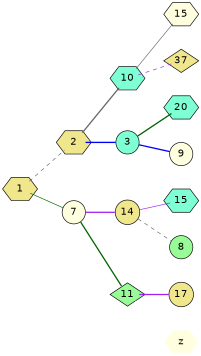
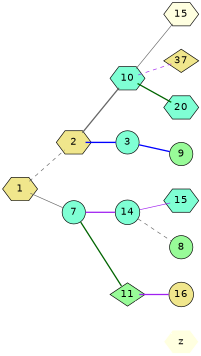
edge "20" -- "3": now "20" -- "10"
node "9": fillcolor lightyellow -> palegreen
edge "1" -- "7": color darkgreen -> gray40
node "7": fillcolor lightyellow -> aquamarine
node "14": fillcolor khaki -> aquamarine
node "17": label "17" -> "16"
